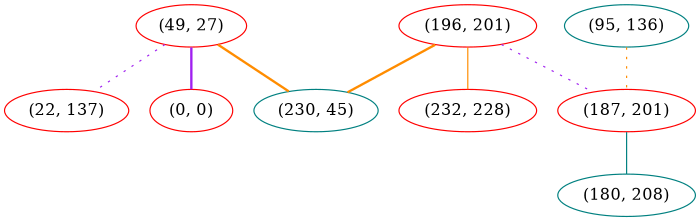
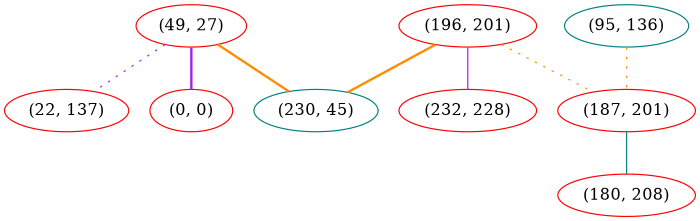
edge "(196, 201)" -- "(232, 228)": color darkorange -> purple
edge "(196, 201)" -- "(187, 201)": color purple -> darkorange
node "(180, 208)": color teal -> red
